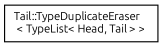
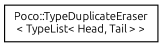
node "Tail::TypeDuplicateEraser < TypeList< Head, Tail > >": label "Tail::TypeDuplicateEraser < TypeList< Head, Tail > >" -> "Poco::TypeDuplicateEraser < TypeList< Head, Tail > >"
